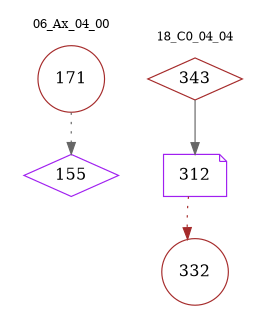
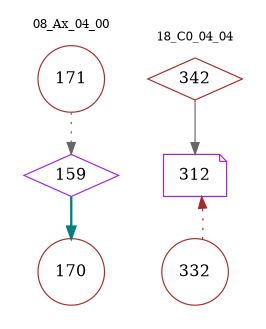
cluster "06_Ax_04_00": label "06_Ax_04_00" -> "08_Ax_04_00"
node "343": label "343" -> "342"
node "155": label "155" -> "159"
edge "312" -> "332": reversed
node "170": added
